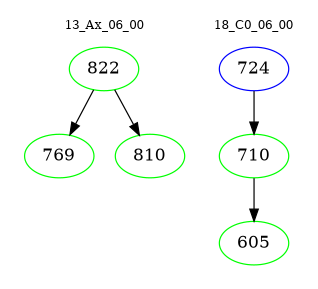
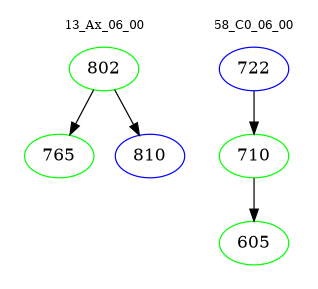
cluster "18_C0_06_00": label "18_C0_06_00" -> "58_C0_06_00"
node "822": label "822" -> "802"
node "724": label "724" -> "722"
node "769": label "769" -> "765"
node "810": color green -> blue
